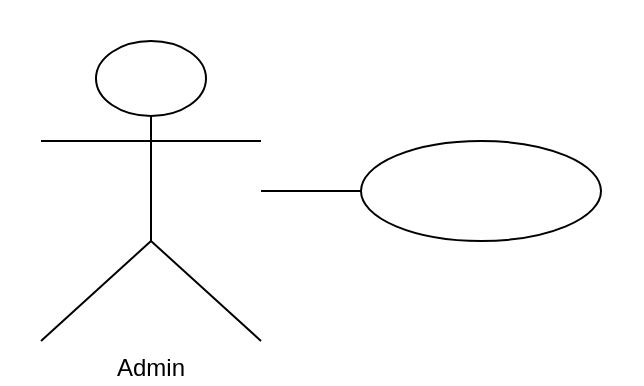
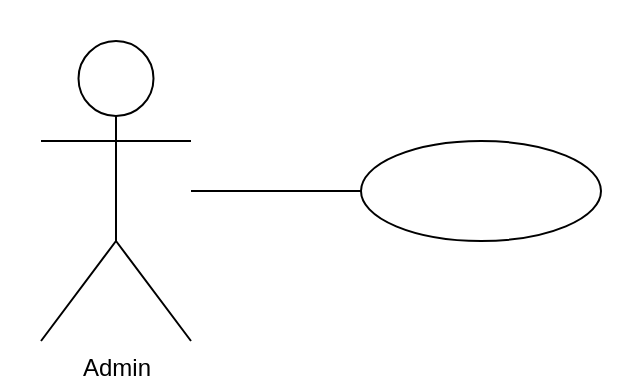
node "Admin": size 220x300 -> 150x300
